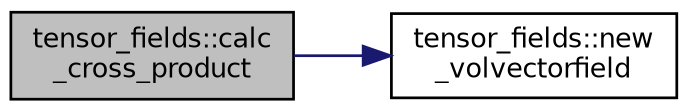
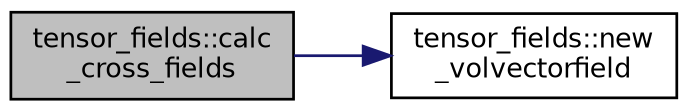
node "tensor_fields::calc _cross_product": label "tensor_fields::calc _cross_product" -> "tensor_fields::calc _cross_fields"
